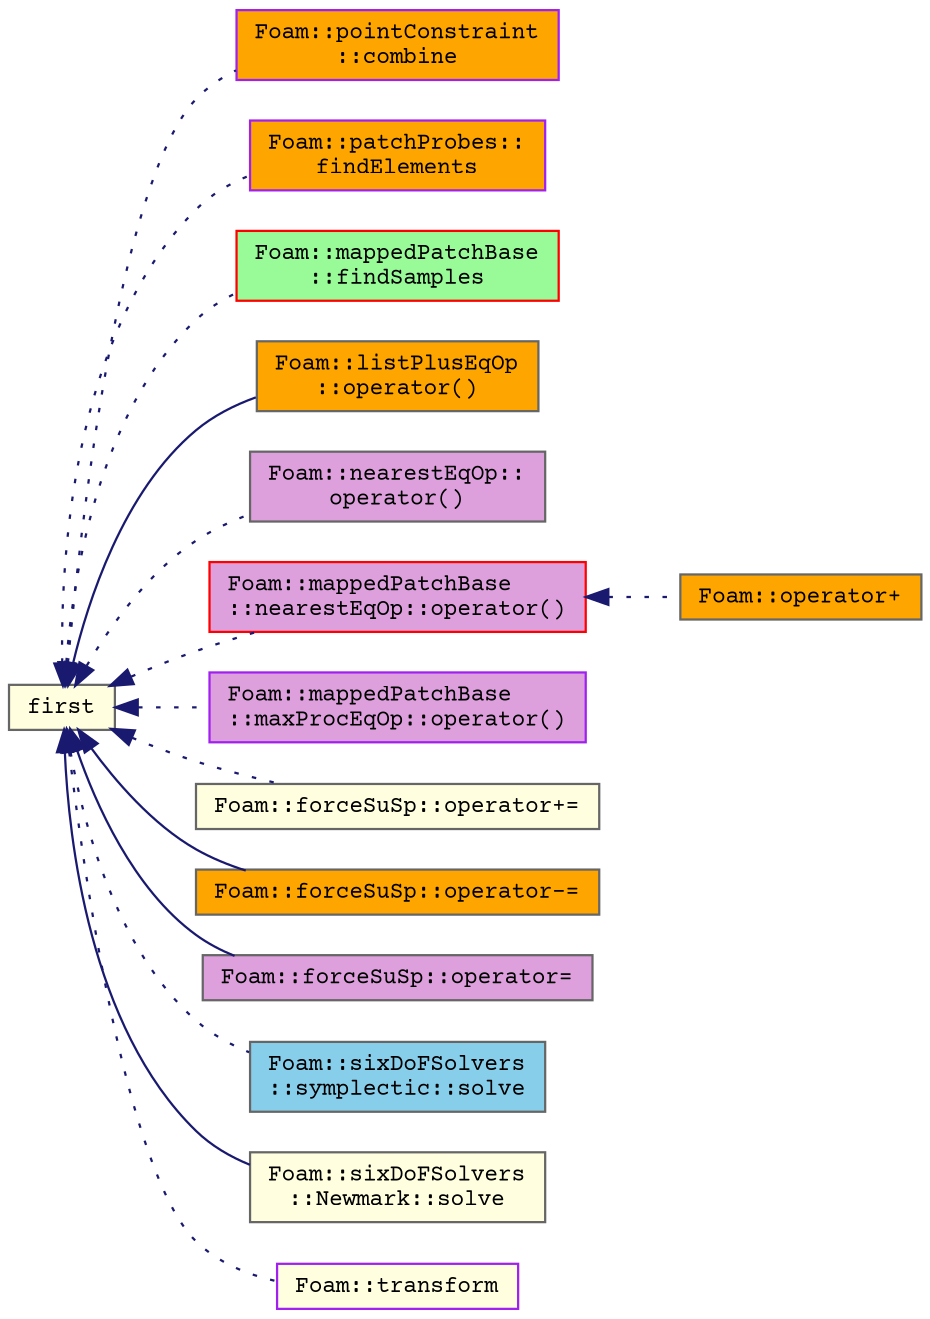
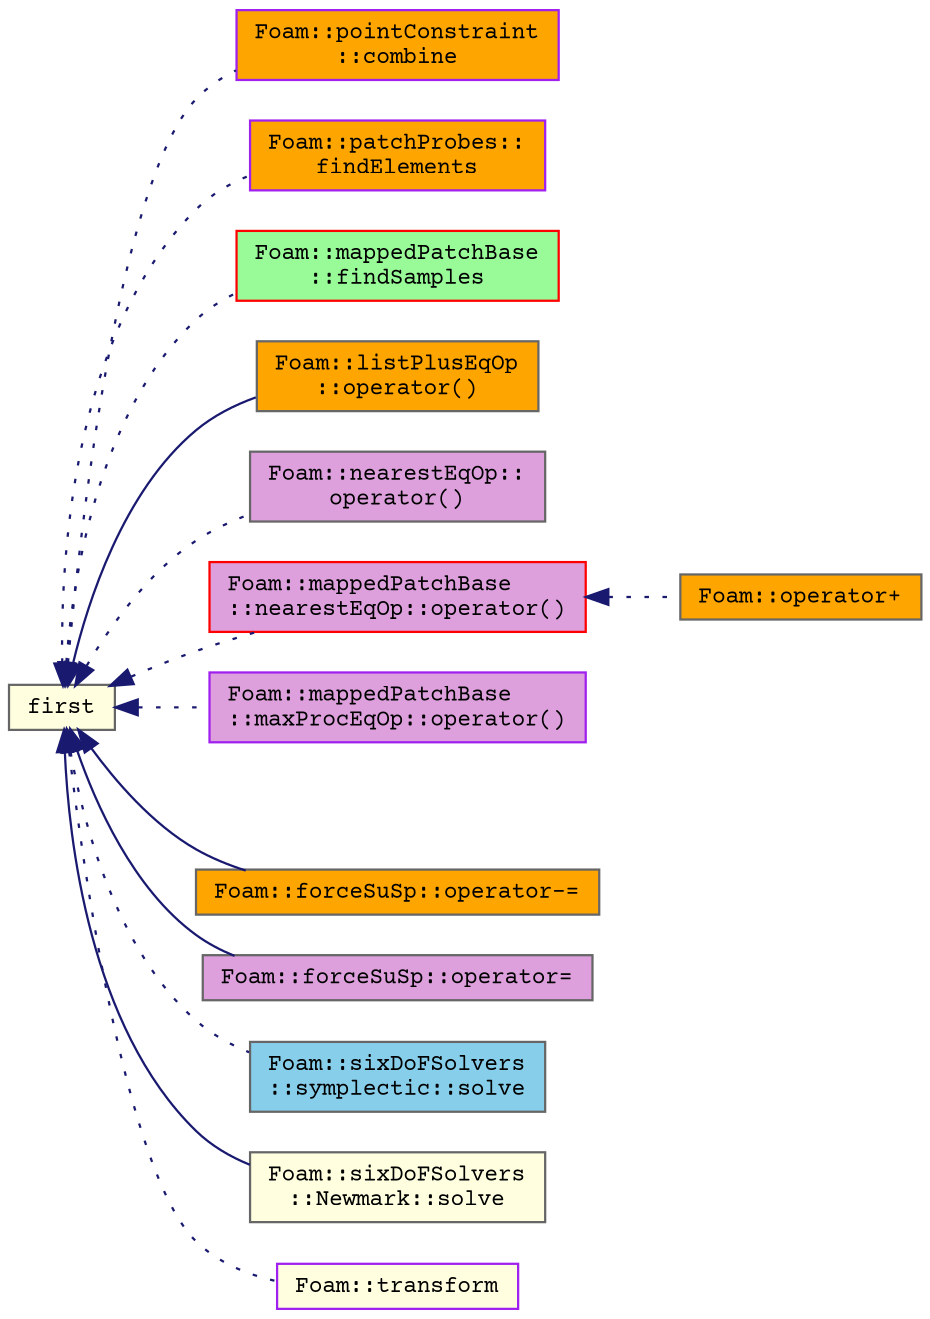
node "Foam::forceSuSp::operator+=": removed
